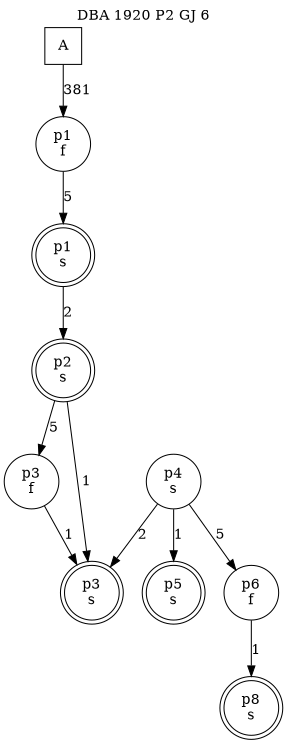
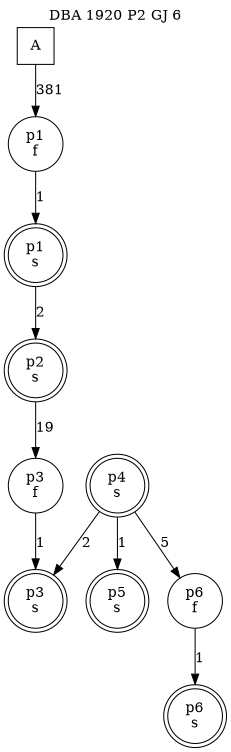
edge "p1 f" -> "p1 s": label "5" -> "1"
edge "p2 s" -> "p3 f": label "5" -> "19"
edge "p2 s" -> "p3 s": removed, label "1"
node "p4 s": shape circle -> doublecircle
node "p8 s": label "p8 s" -> "p6 s"
